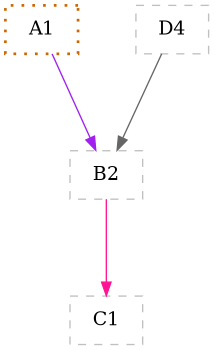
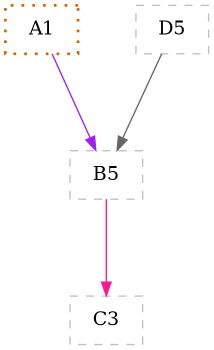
node "D4": label "D4" -> "D5"
node "B2": label "B2" -> "B5"
node "C1": label "C1" -> "C3"
